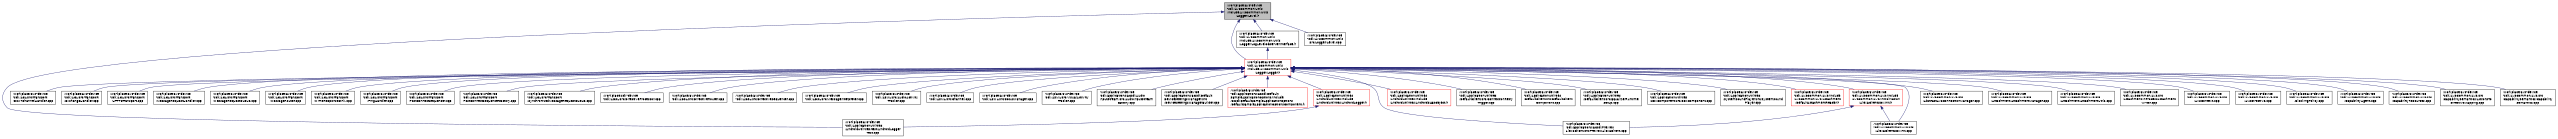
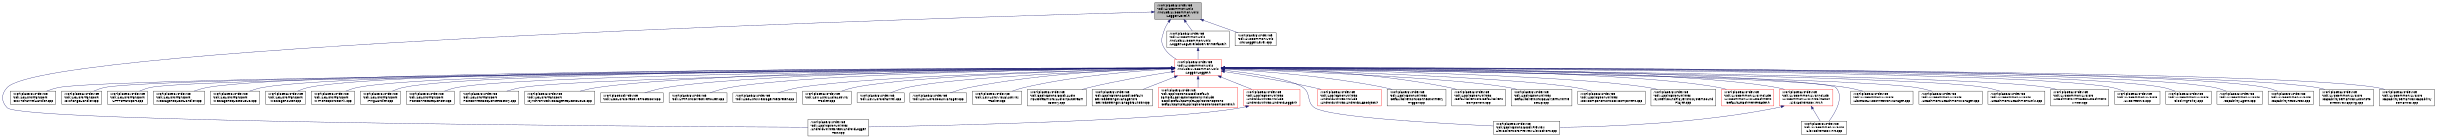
node "/workplace/avs-device -sdk/ADSL/src/DirectiveRouter.cpp": label "/workplace/avs-device -sdk/ADSL/src/DirectiveRouter.cpp" -> "/workplace/avs-device -sdk/HTTP/src/DirectiveRouter.cpp"
node "/workplace/avs-device -sdk/ADSL/src/DirectiveSequencer.cpp": removed
node "/workplace/avs-device -sdk/AVSCommon/AVS/src /AVSContext.cpp": removed
